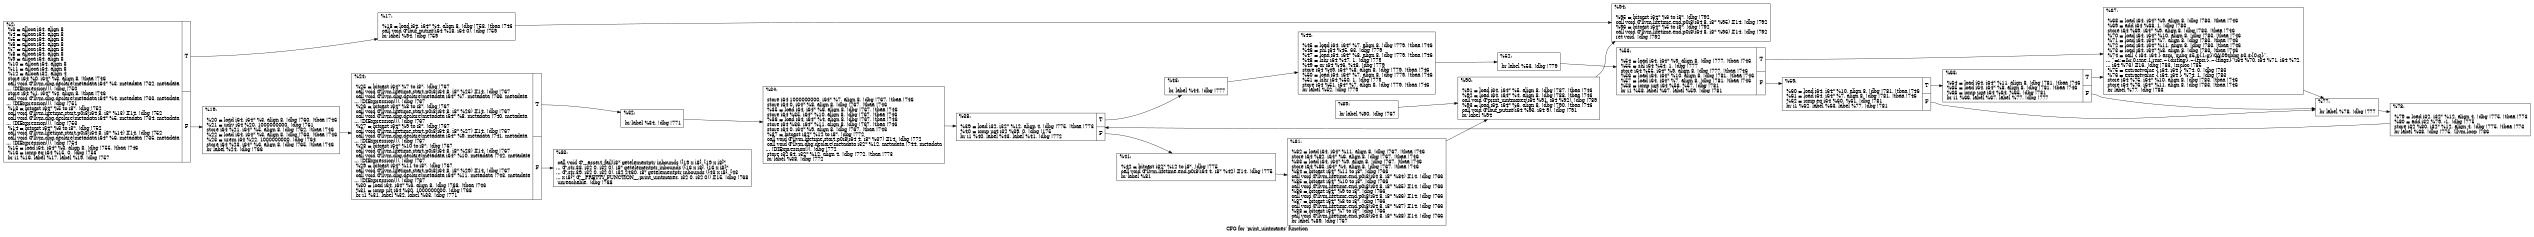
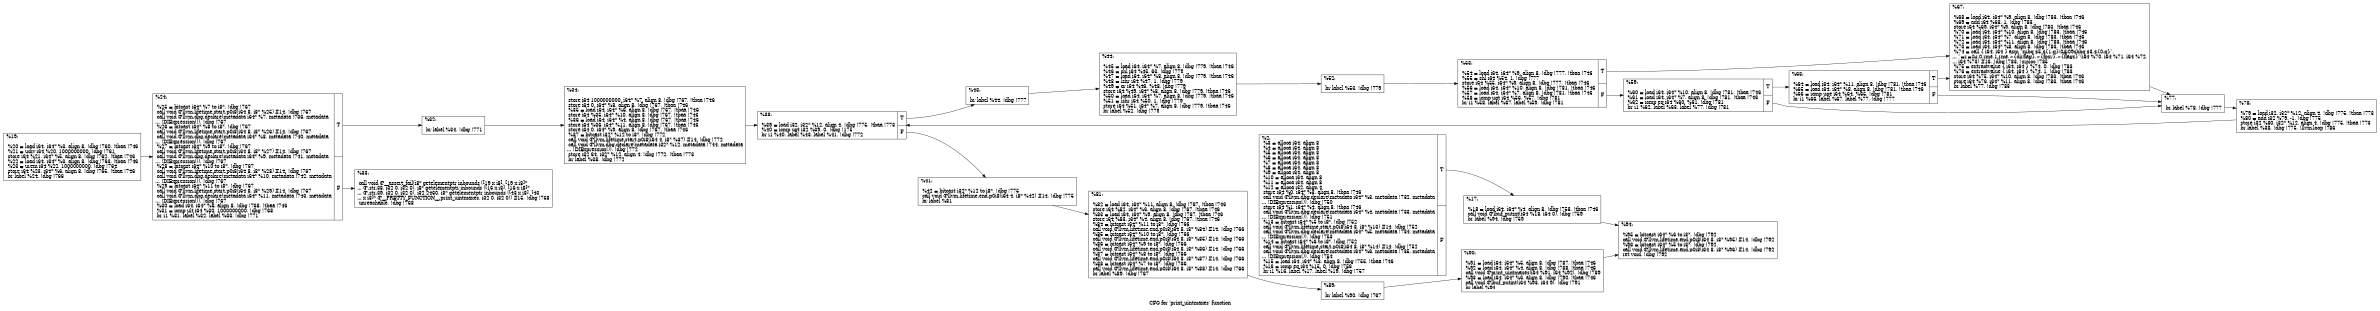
edge "%2:" -> "%19:": removed
edge "%81:" -> "%90:": now "%81:" -> "%89:"
